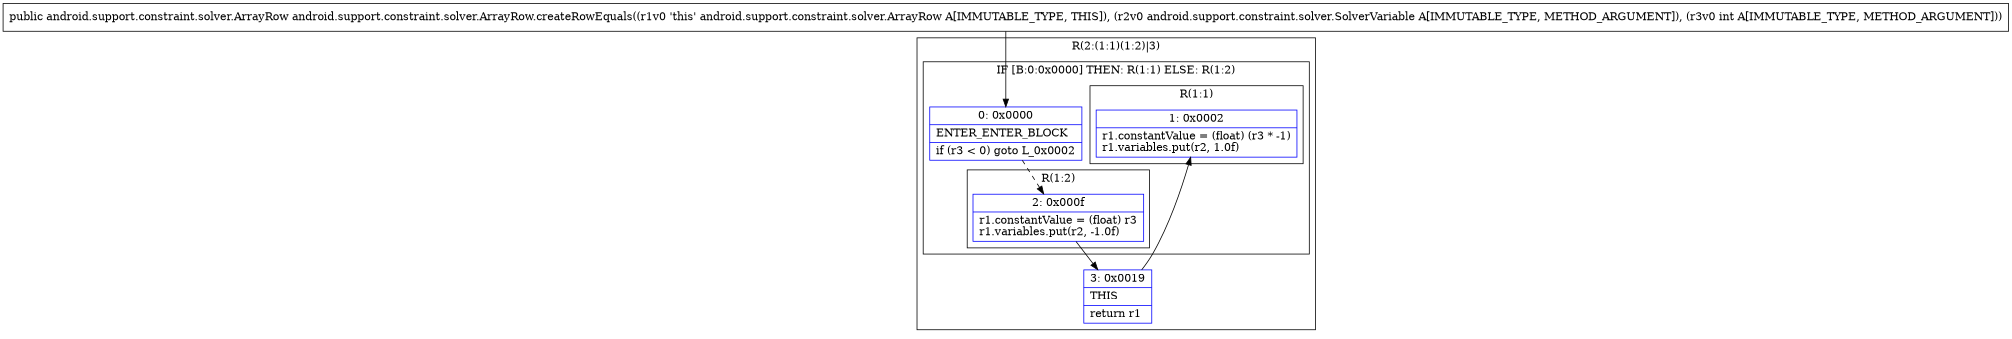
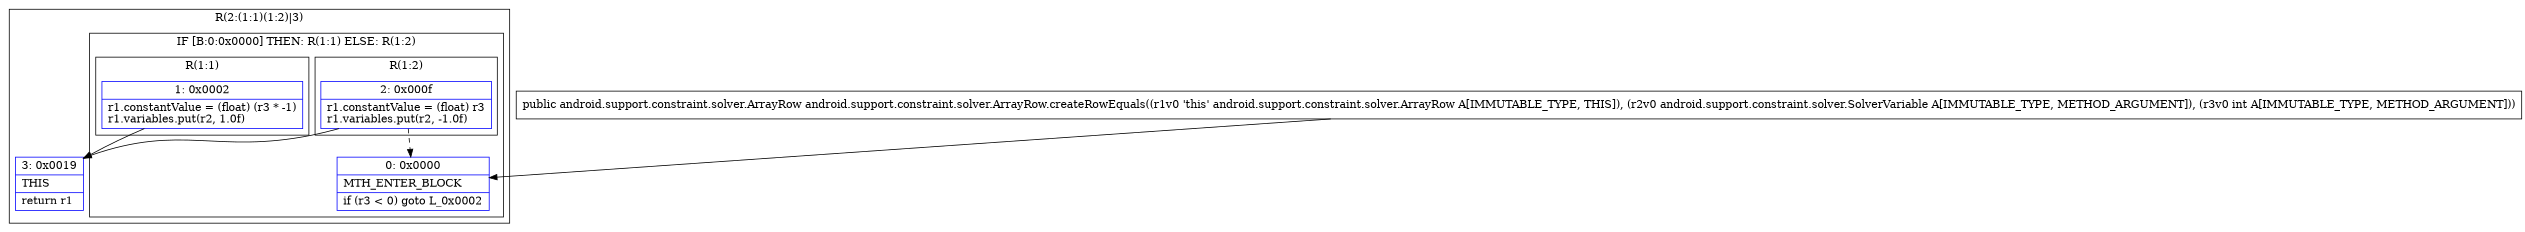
node "0: 0x0000": text "ENTER_ENTER_BLOCK" -> "MTH_ENTER_BLOCK"
edge "0: 0x0000" -> "2: 0x000f": reversed
edge "3: 0x0019" -> "1: 0x0002": reversed
